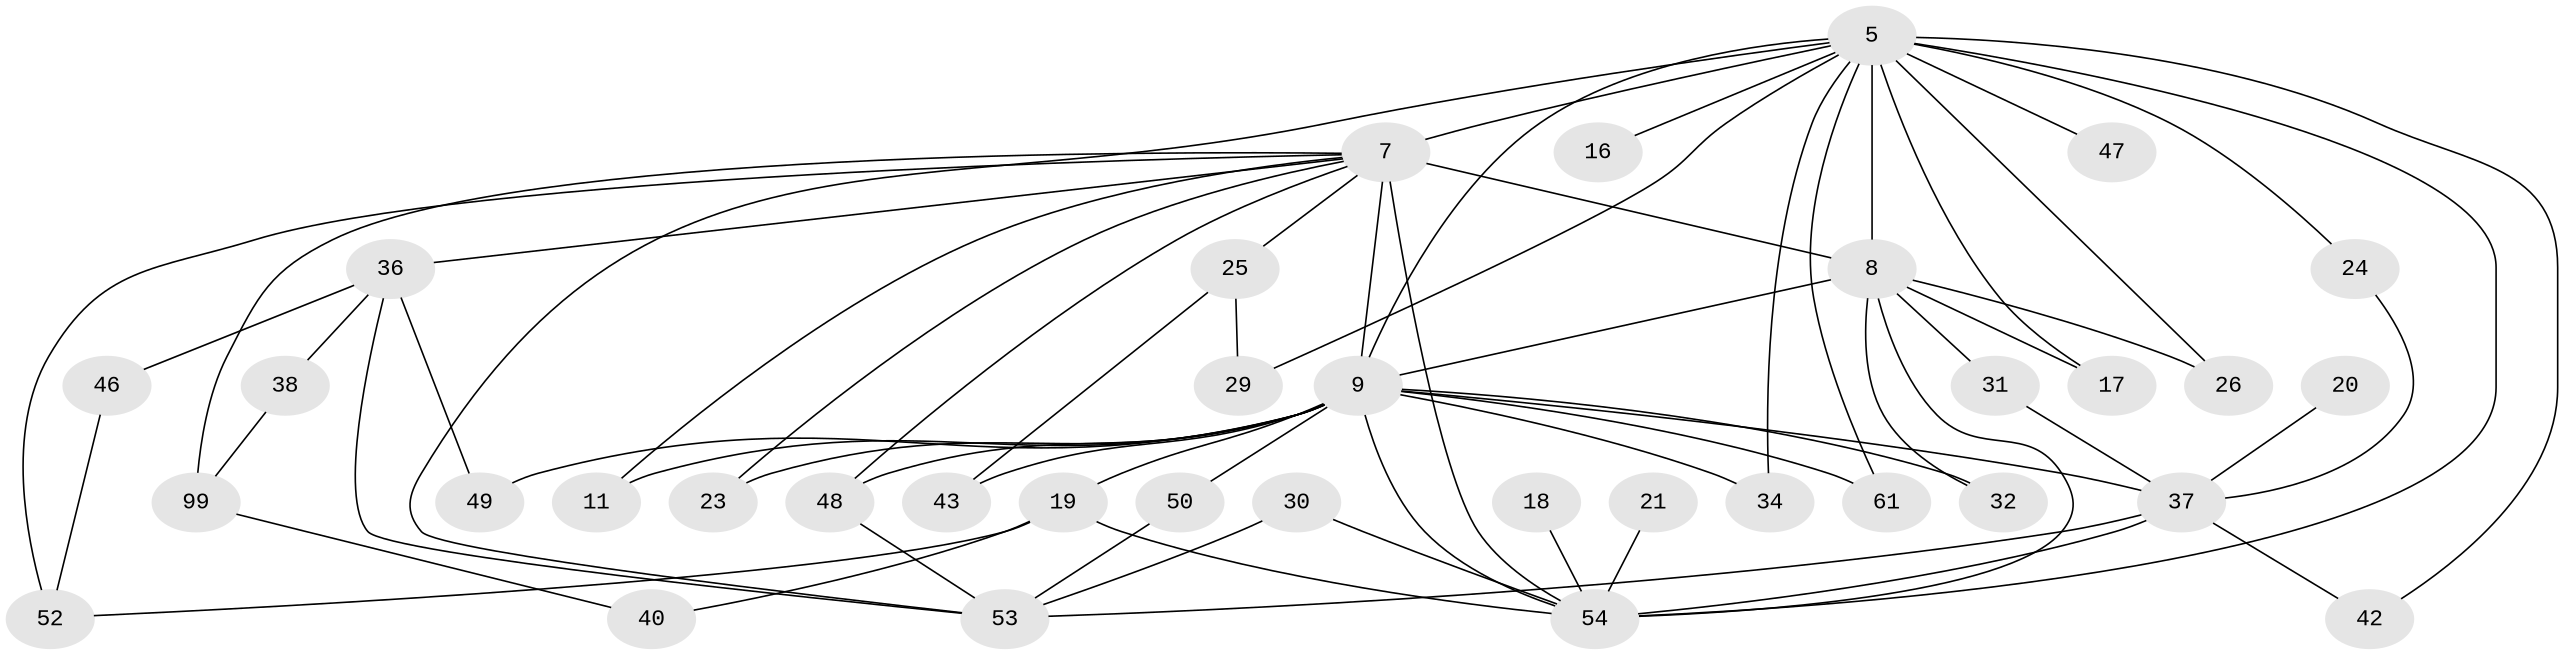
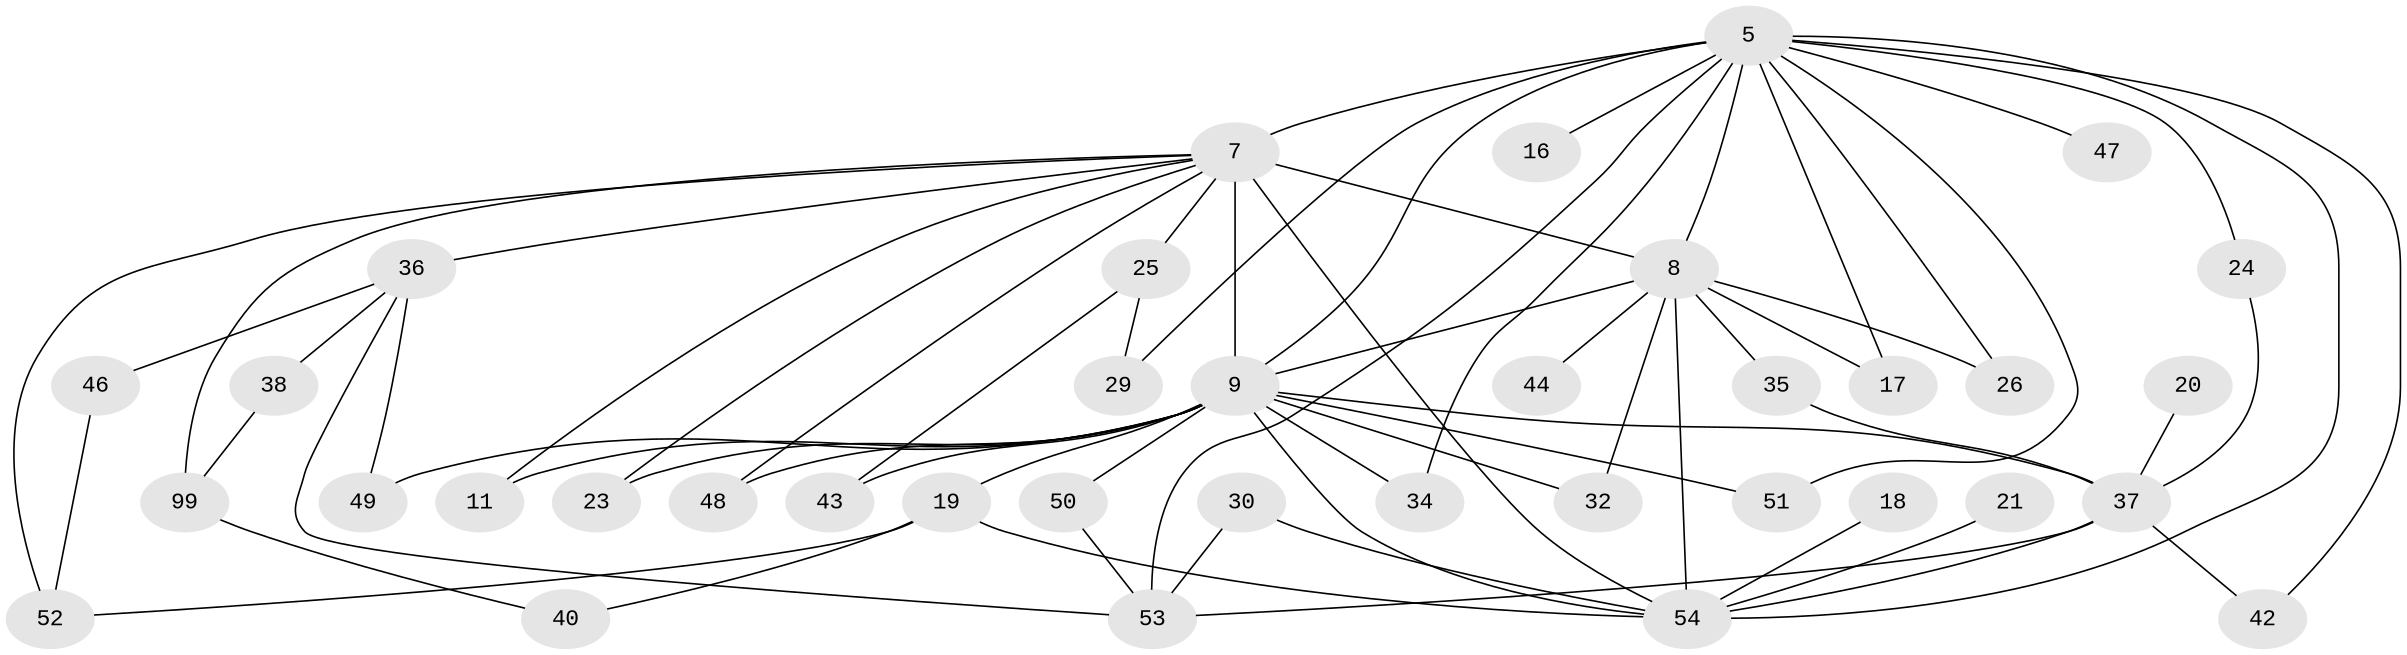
node "44": added
node "31": label "31" -> "35"
node "61": label "61" -> "51"
edge "48" -- "53": removed
